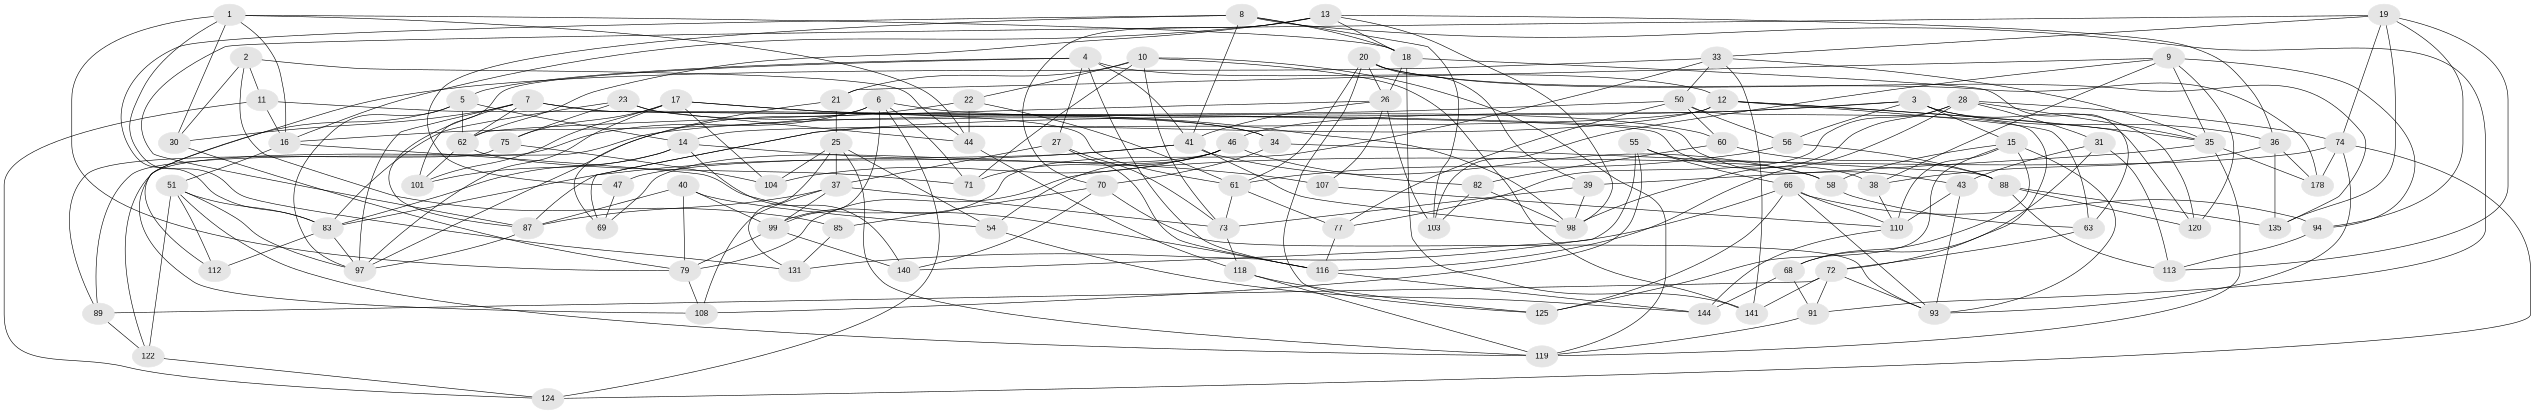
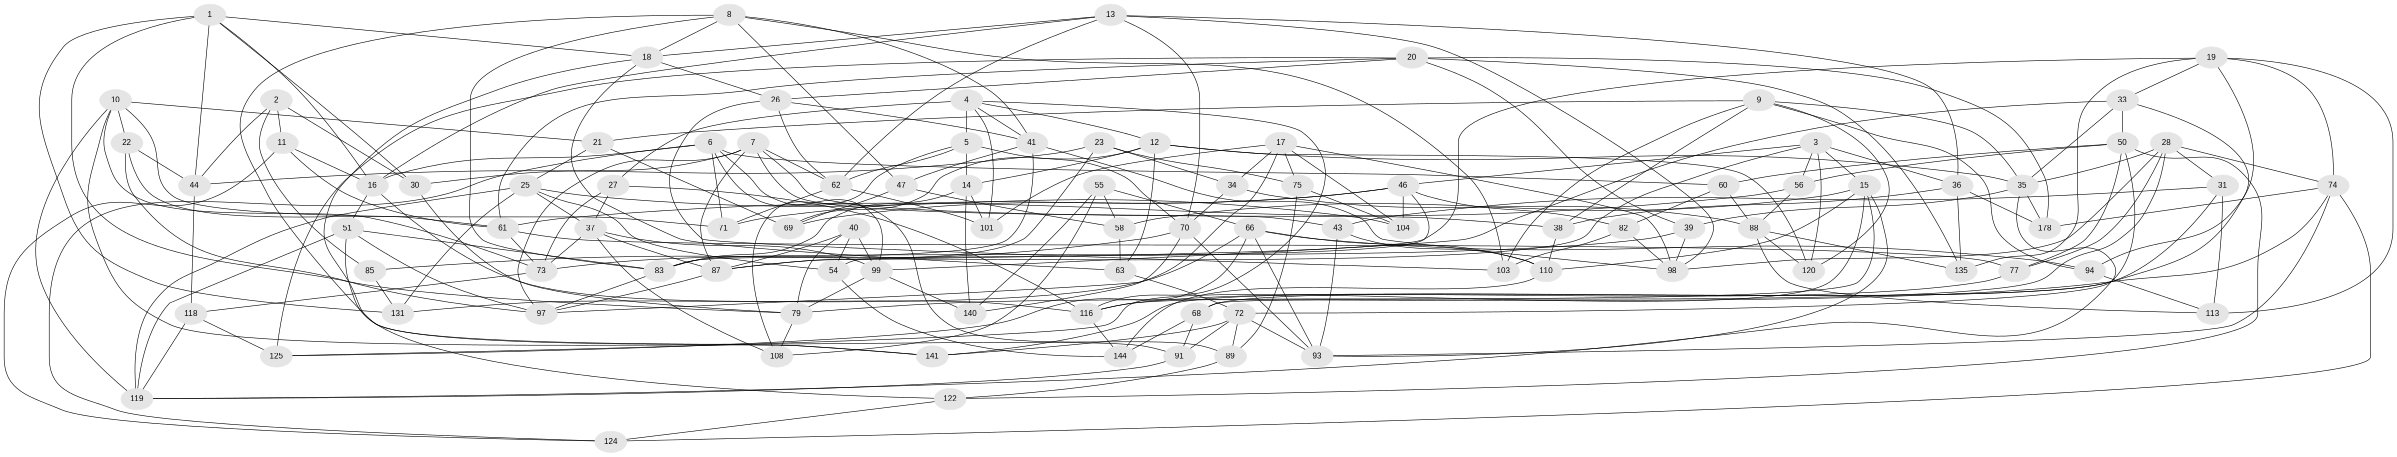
edge "5" -- "97": now "5" -- "70"
edge "41" -- "58": now "47" -- "58"
node "107": removed
node "112": removed
